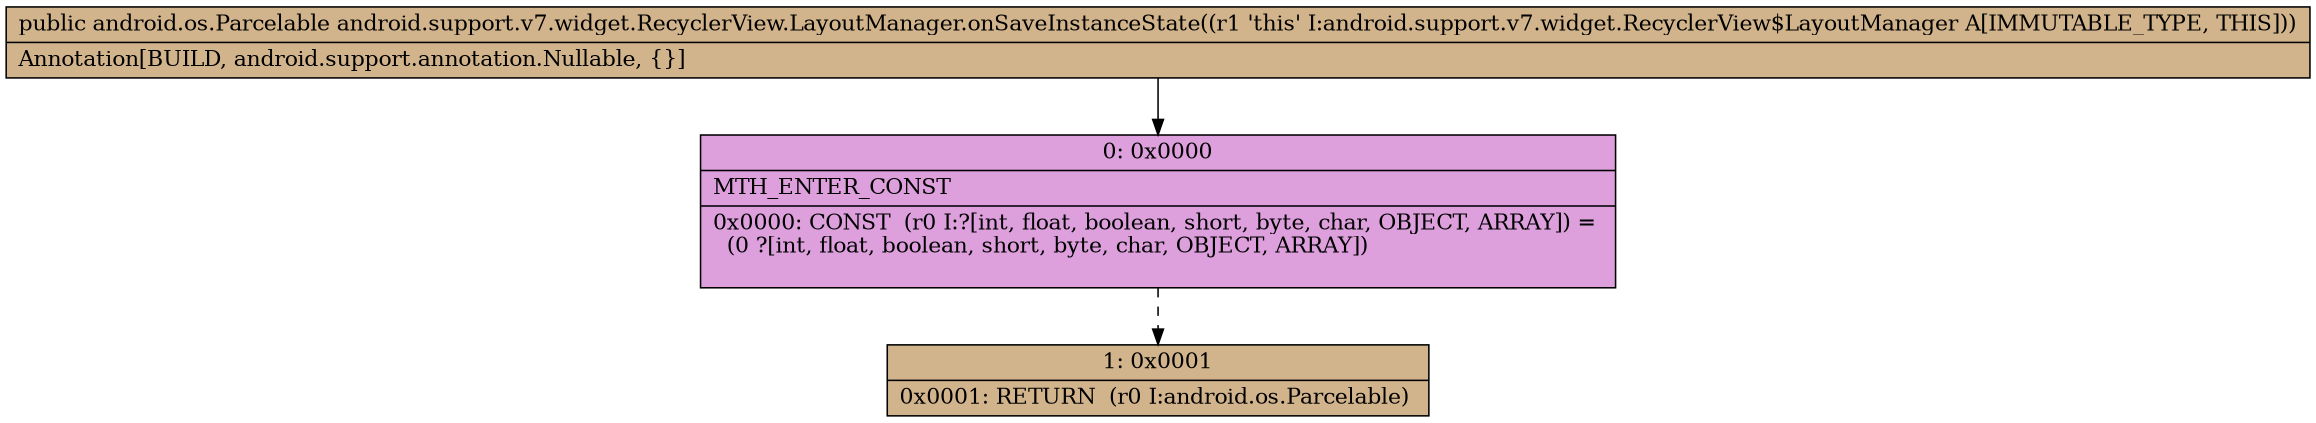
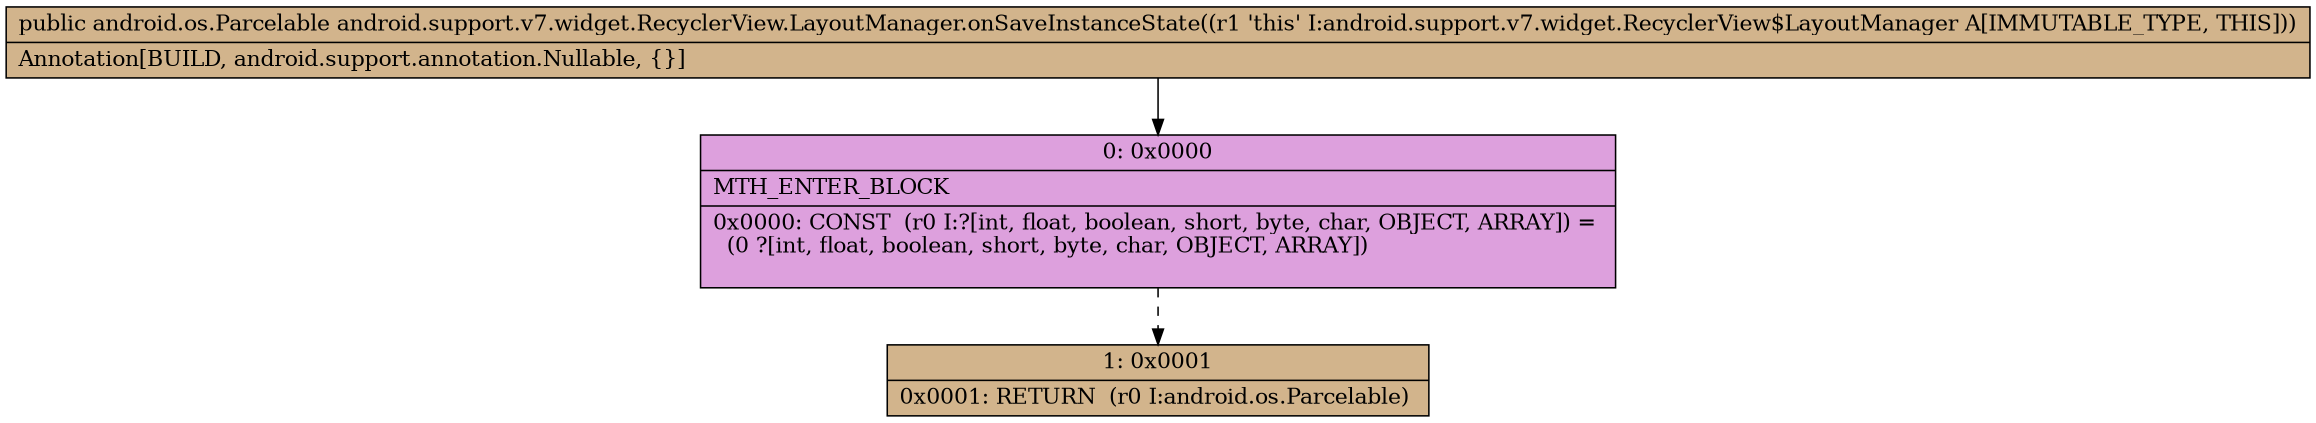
node "0: 0x0000": text "MTH_ENTER_CONST" -> "MTH_ENTER_BLOCK"
